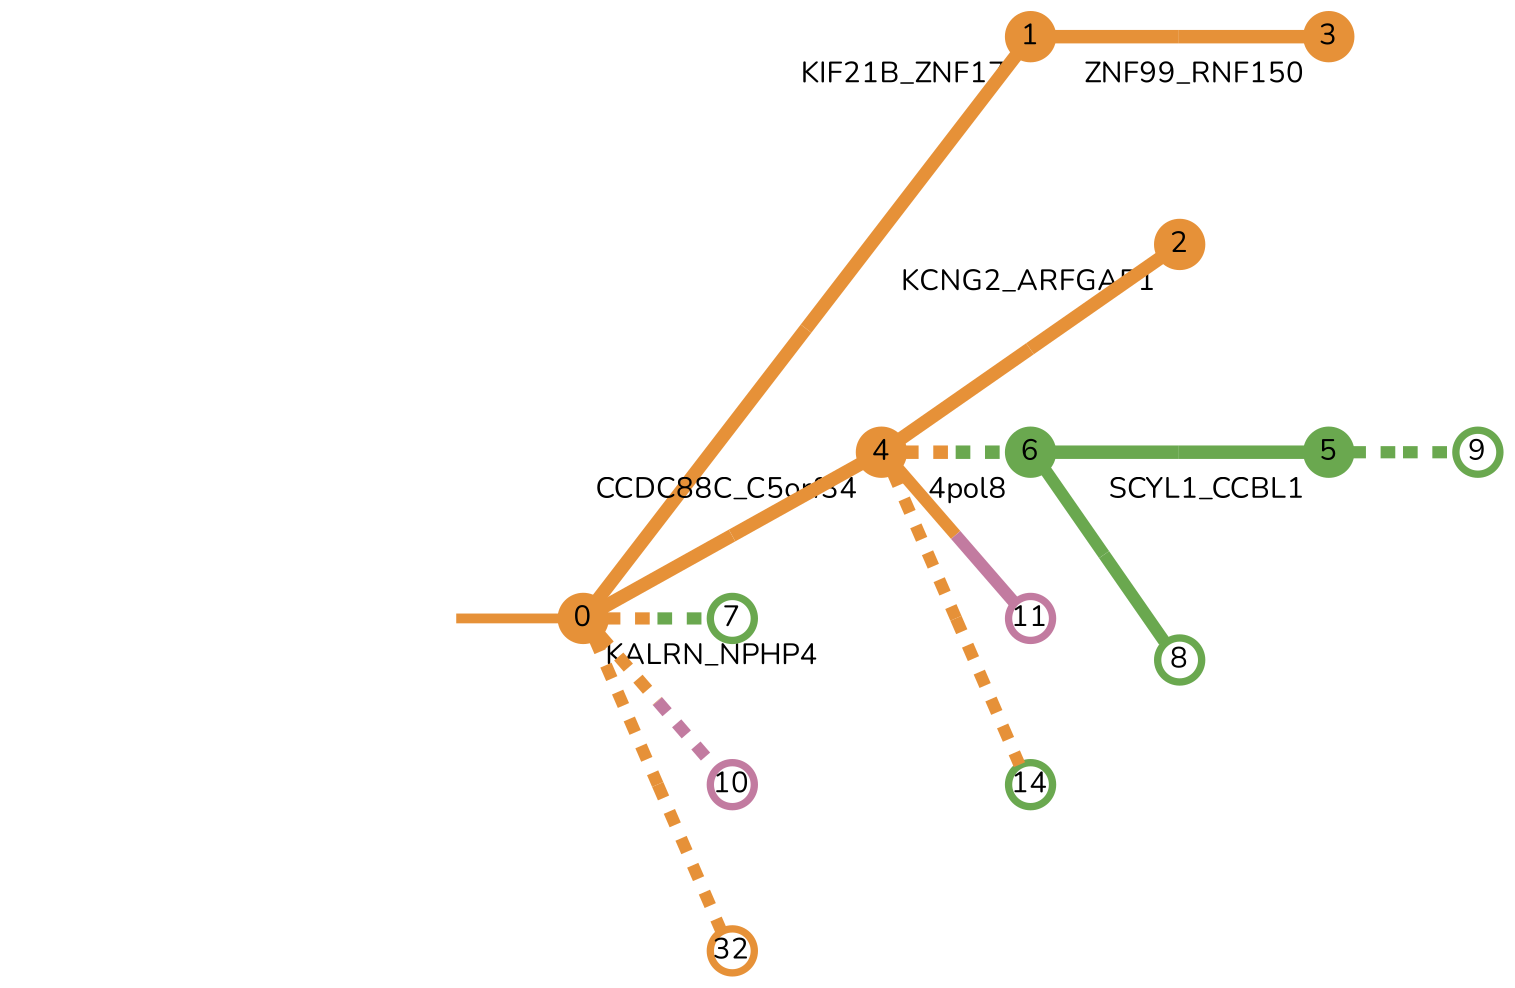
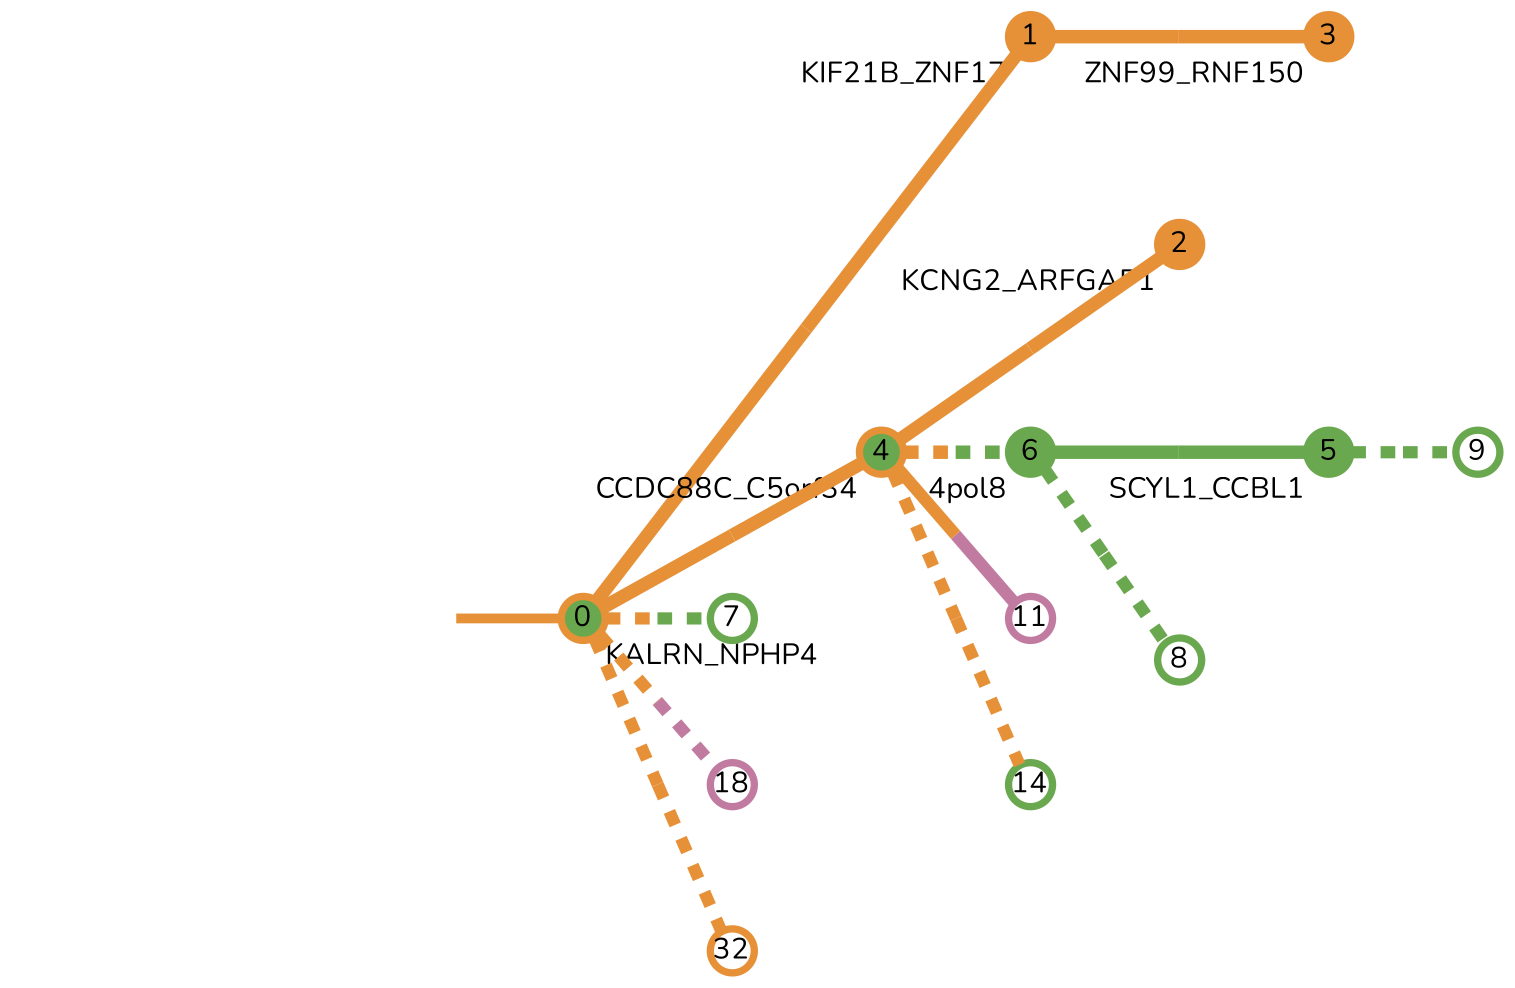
node "4 CCDC88C_C5orf34": fillcolor #e69138ff -> #6aa84fff
edge "6 4pol8" -> "8": style solid -> dashed
node "0 KALRN_NPHP4": fillcolor #e69138ff -> #6aa84fff
node "10": label "10" -> "18"
